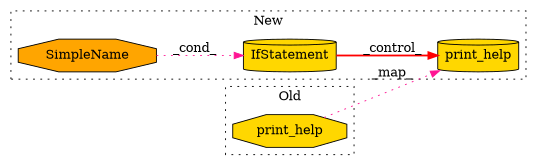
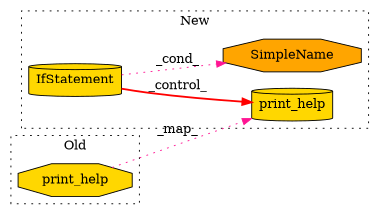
edge "SimpleName" -> "IfStatement": reversed
